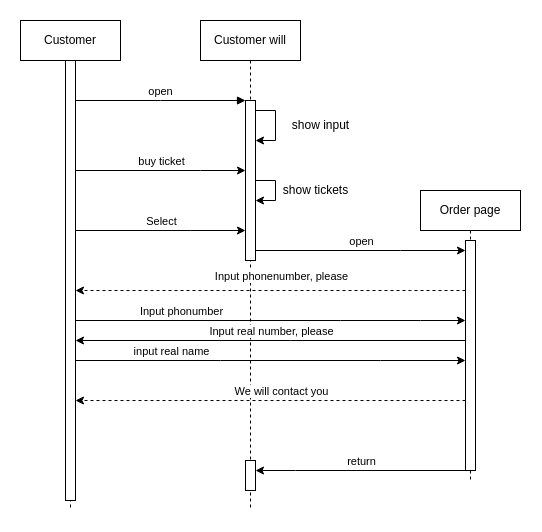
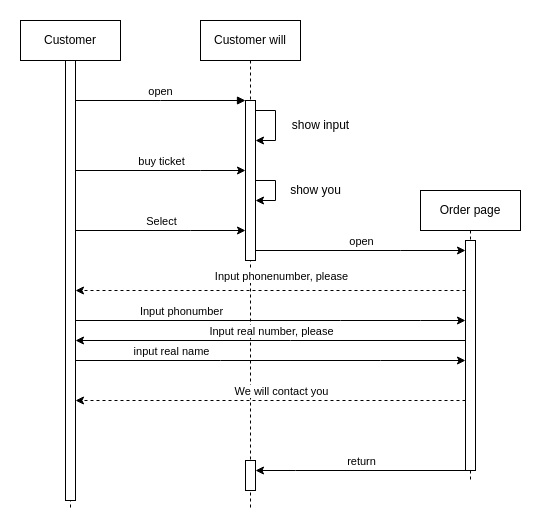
node "show tickets": label "show tickets" -> "show you"
